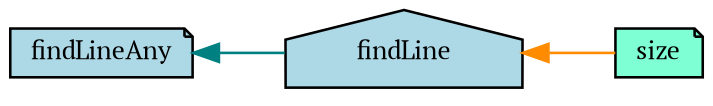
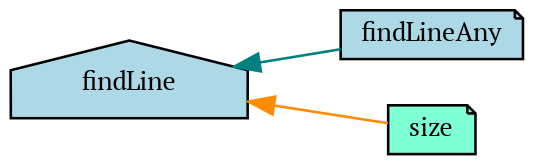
edge "findLine" -> "findLineAny": reversed
